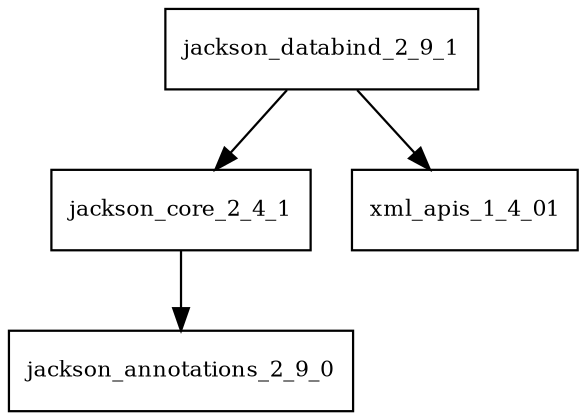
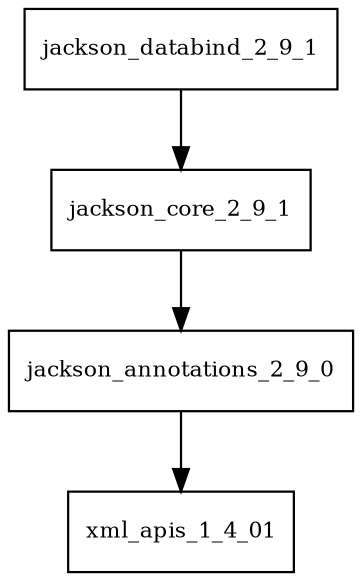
edge "jackson_databind_2_9_1" -> "xml_apis_1_4_01": now "jackson_annotations_2_9_0" -> "xml_apis_1_4_01"
node "jackson_core_2_4_1": label "jackson_core_2_4_1" -> "jackson_core_2_9_1"
